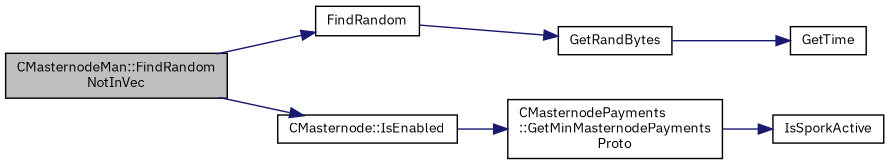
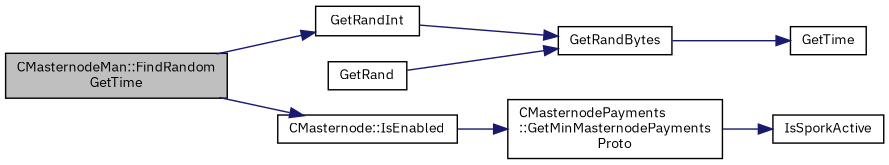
node "FindRandom": label "FindRandom" -> "GetRandInt"
node "CMasternodeMan::FindRandom NotInVec": label "CMasternodeMan::FindRandom NotInVec" -> "CMasternodeMan::FindRandom GetTime"
node "GetRand": added
